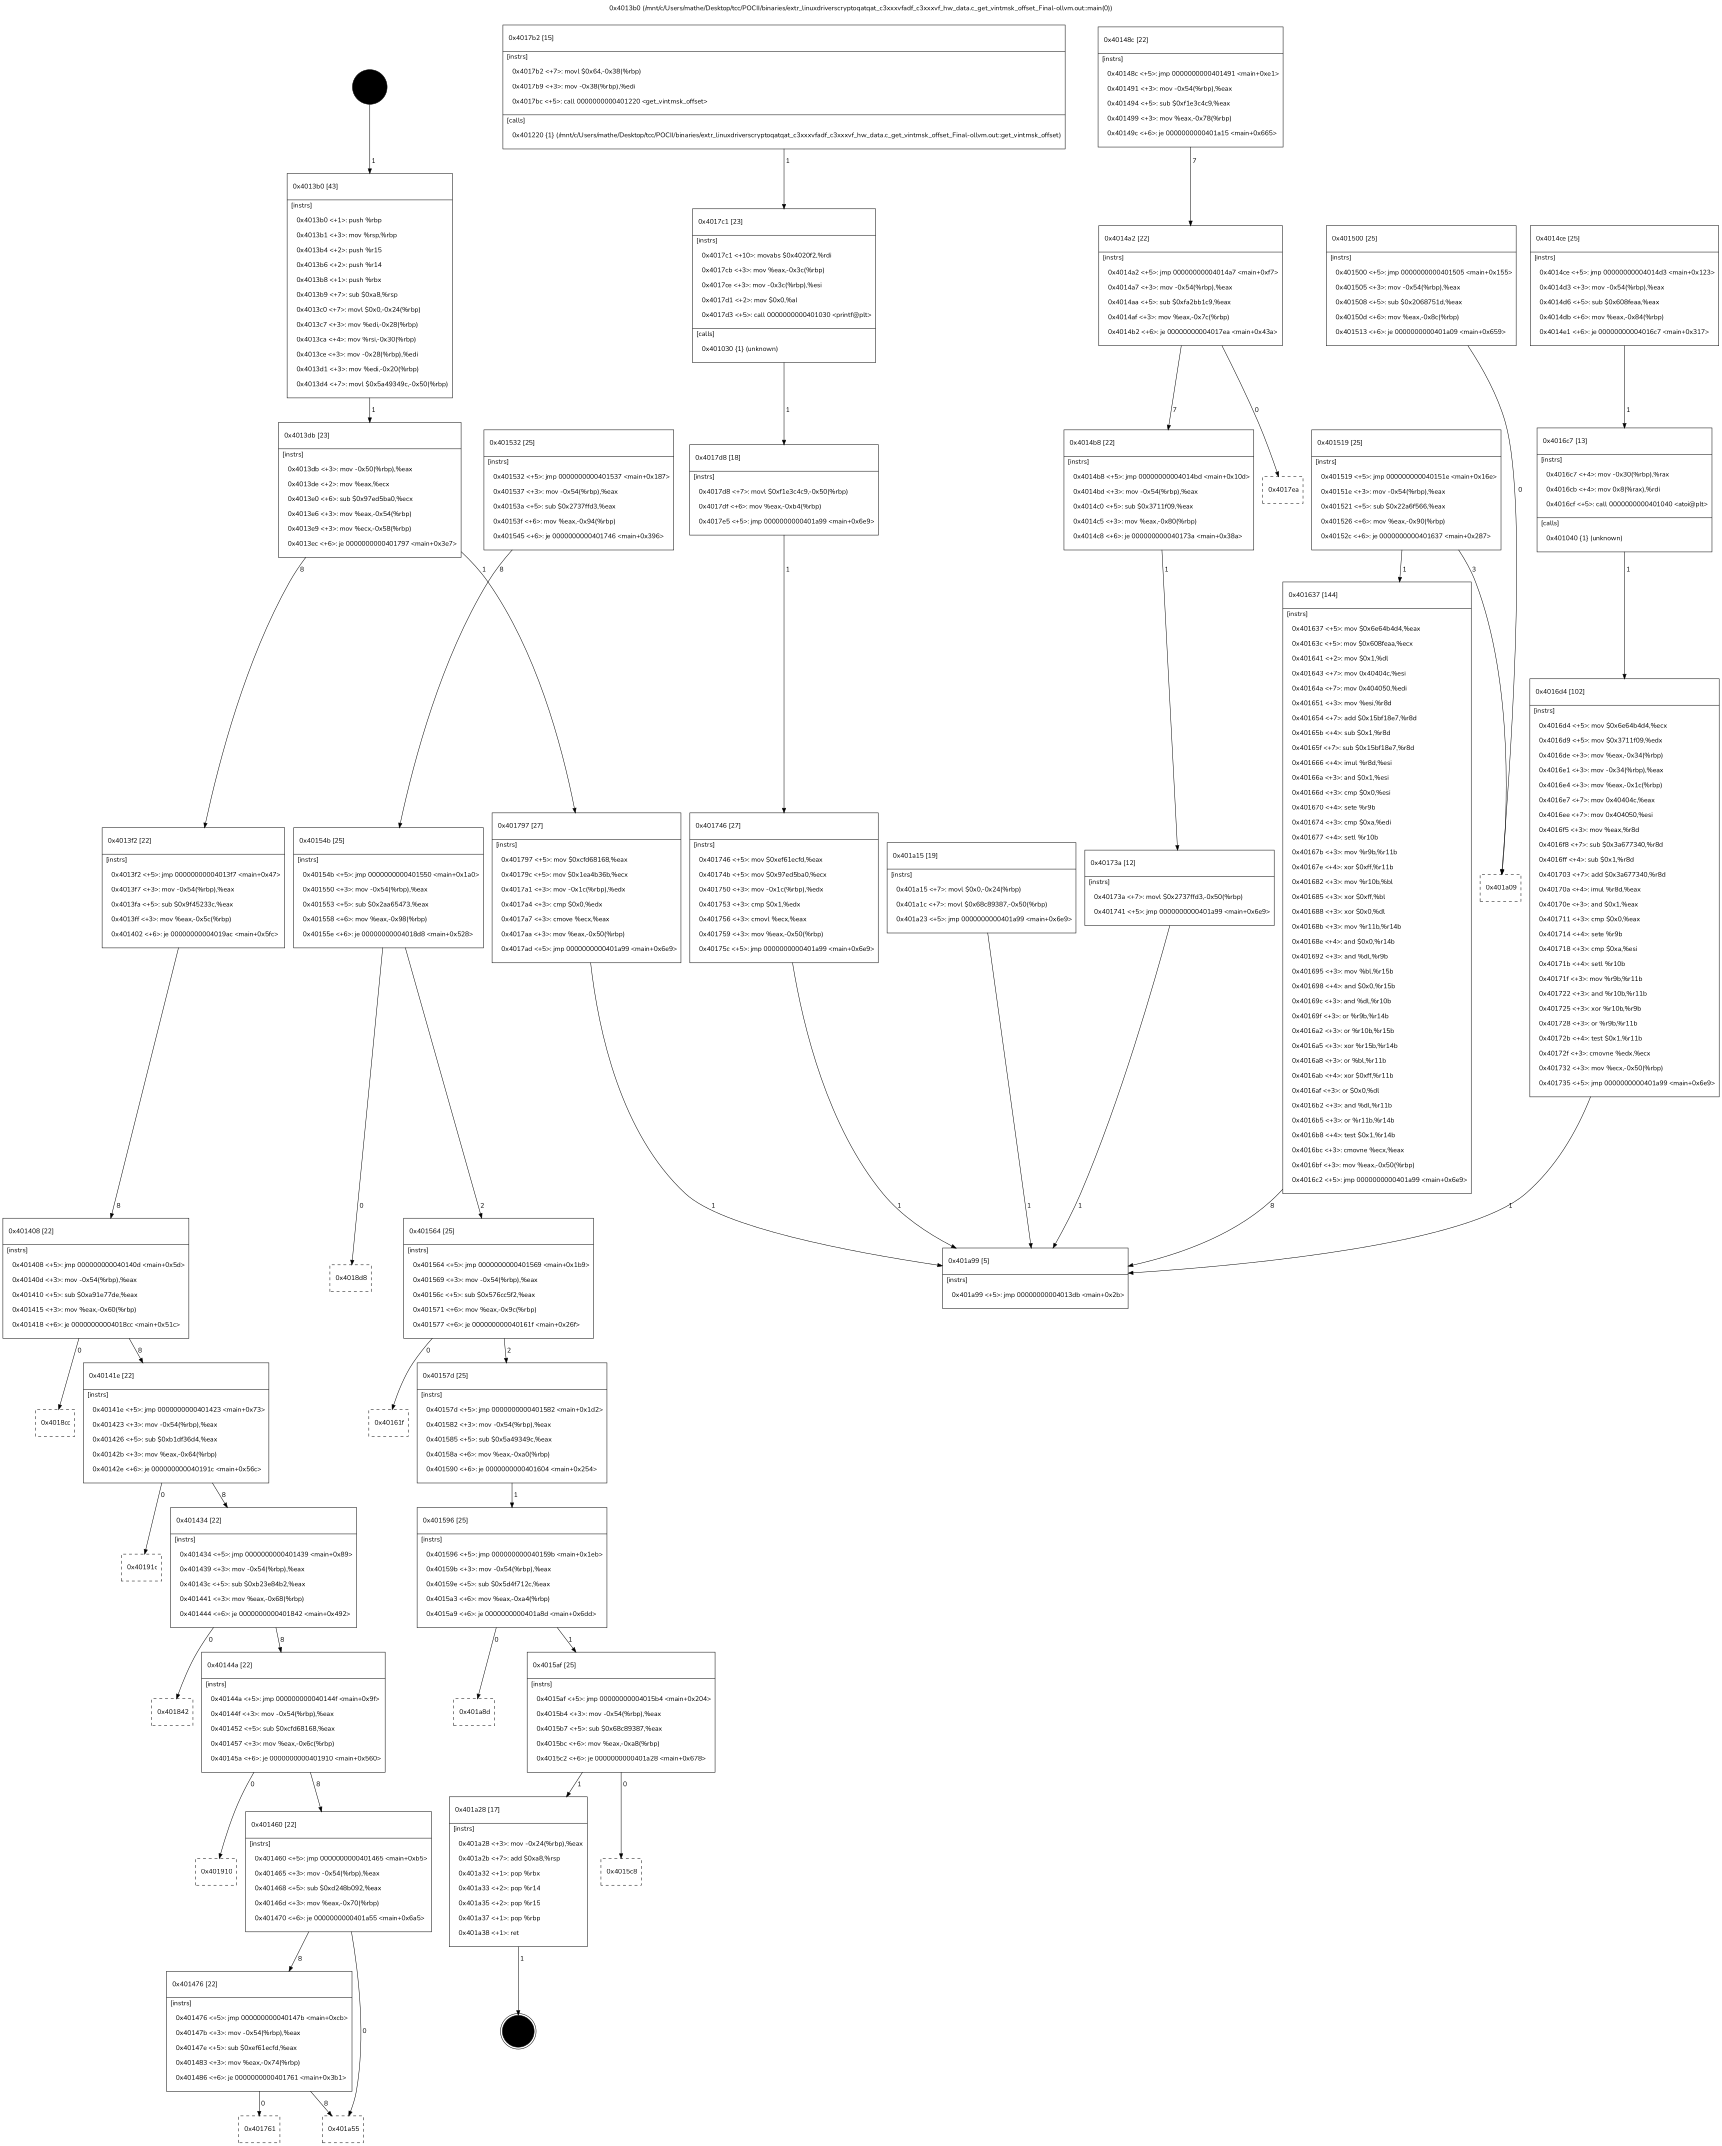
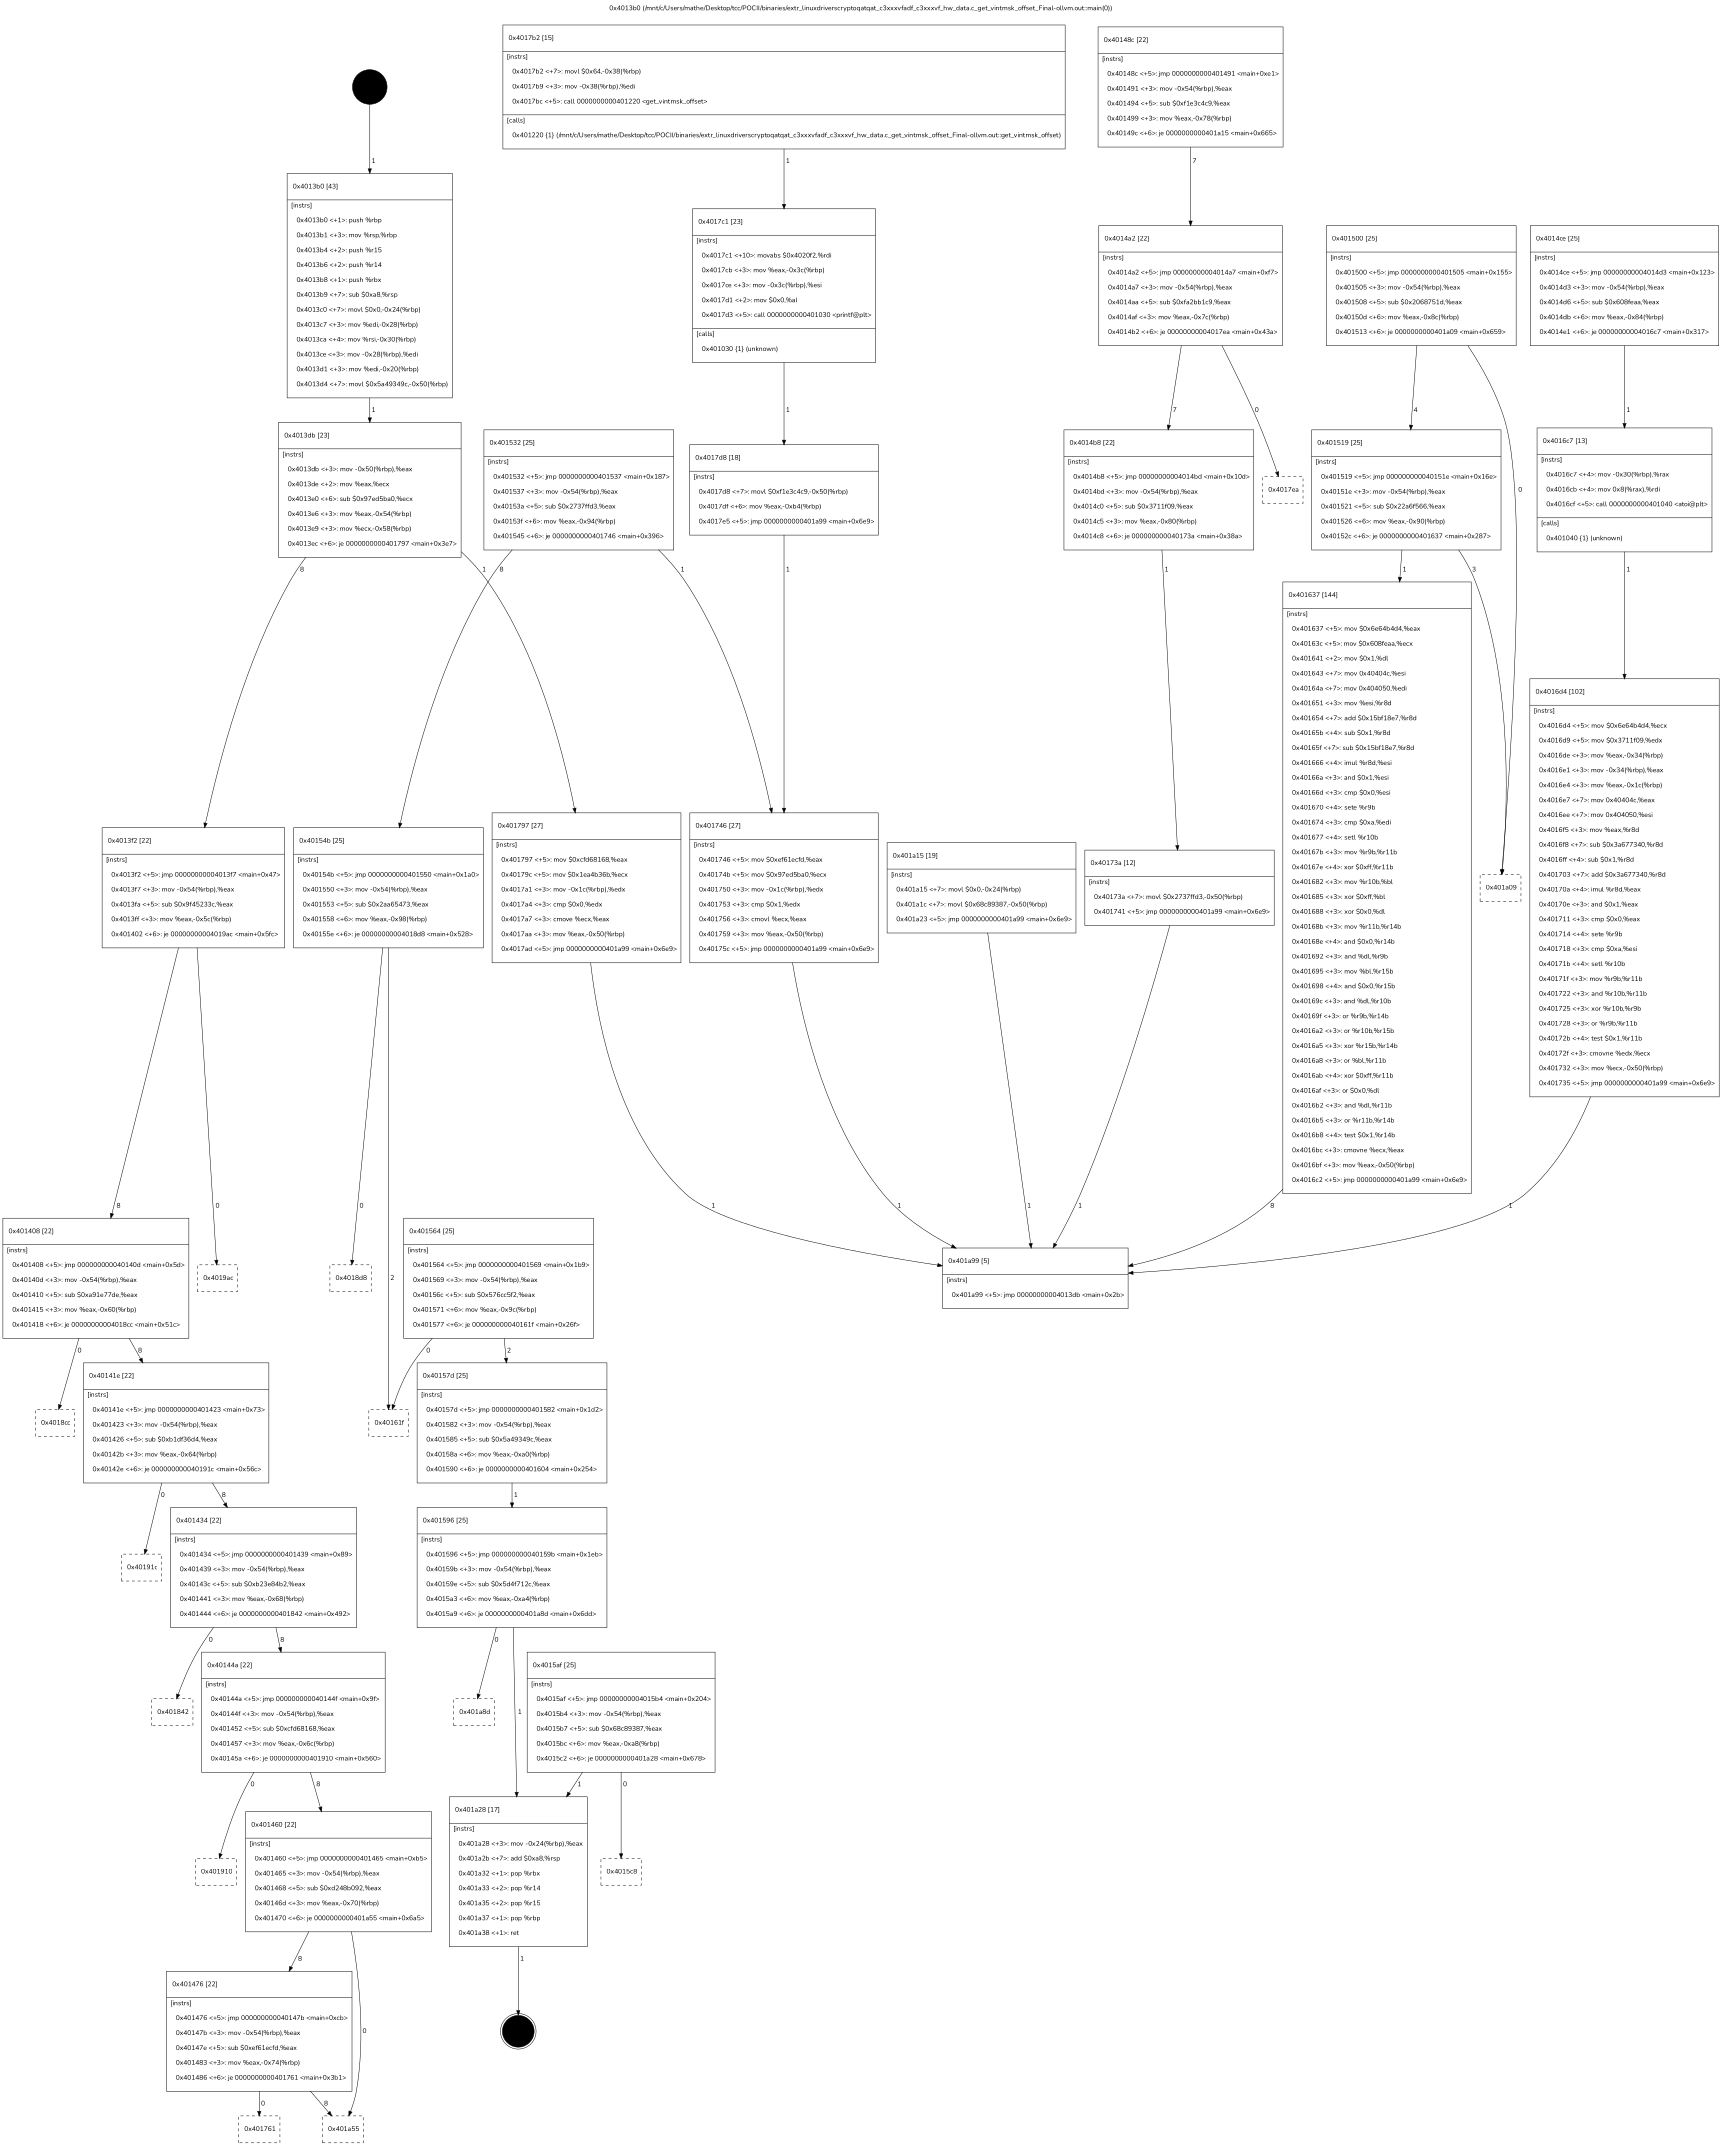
edge "0x401500 [25]" -> "0x401519 [25]": added, label "4"
edge "0x401532 [25]" -> "0x401746 [27]": added, label "1"
edge "0x40154b [25]" -> "0x401564 [25]": now "0x40154b [25]" -> "0x40161f"
node "0x4019ac": added
edge "0x401596 [25]" -> "0x4015af [25]": now "0x401596 [25]" -> "0x401a28 [17]"
